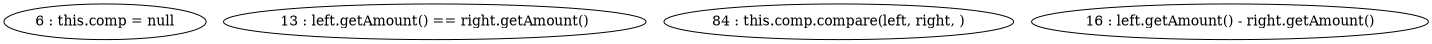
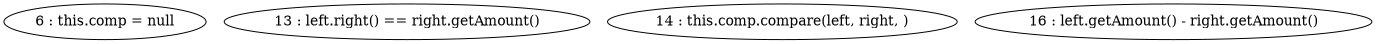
node "13 : left.getAmount() == right.getAmount()": label "13 : left.getAmount() == right.getAmount()" -> "13 : left.right() == right.getAmount()"
node "84 : this.comp.compare(left, right, )": label "84 : this.comp.compare(left, right, )" -> "14 : this.comp.compare(left, right, )"
